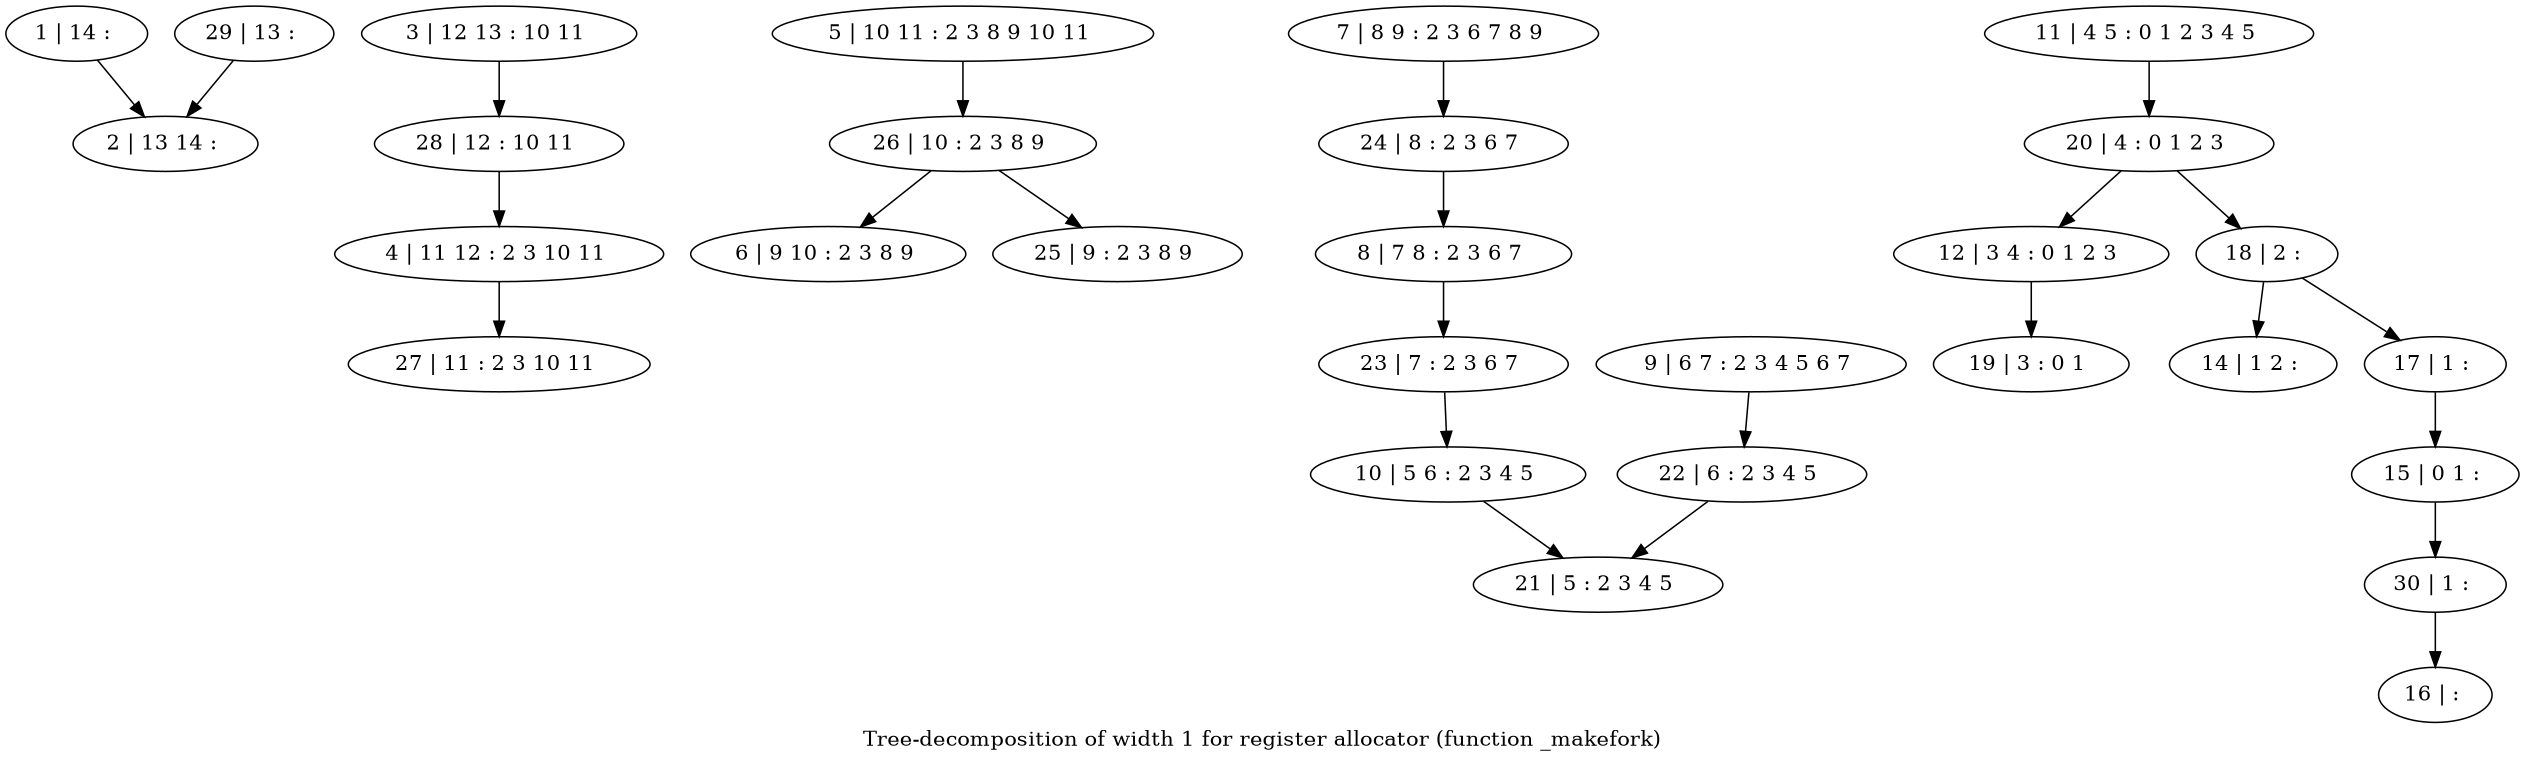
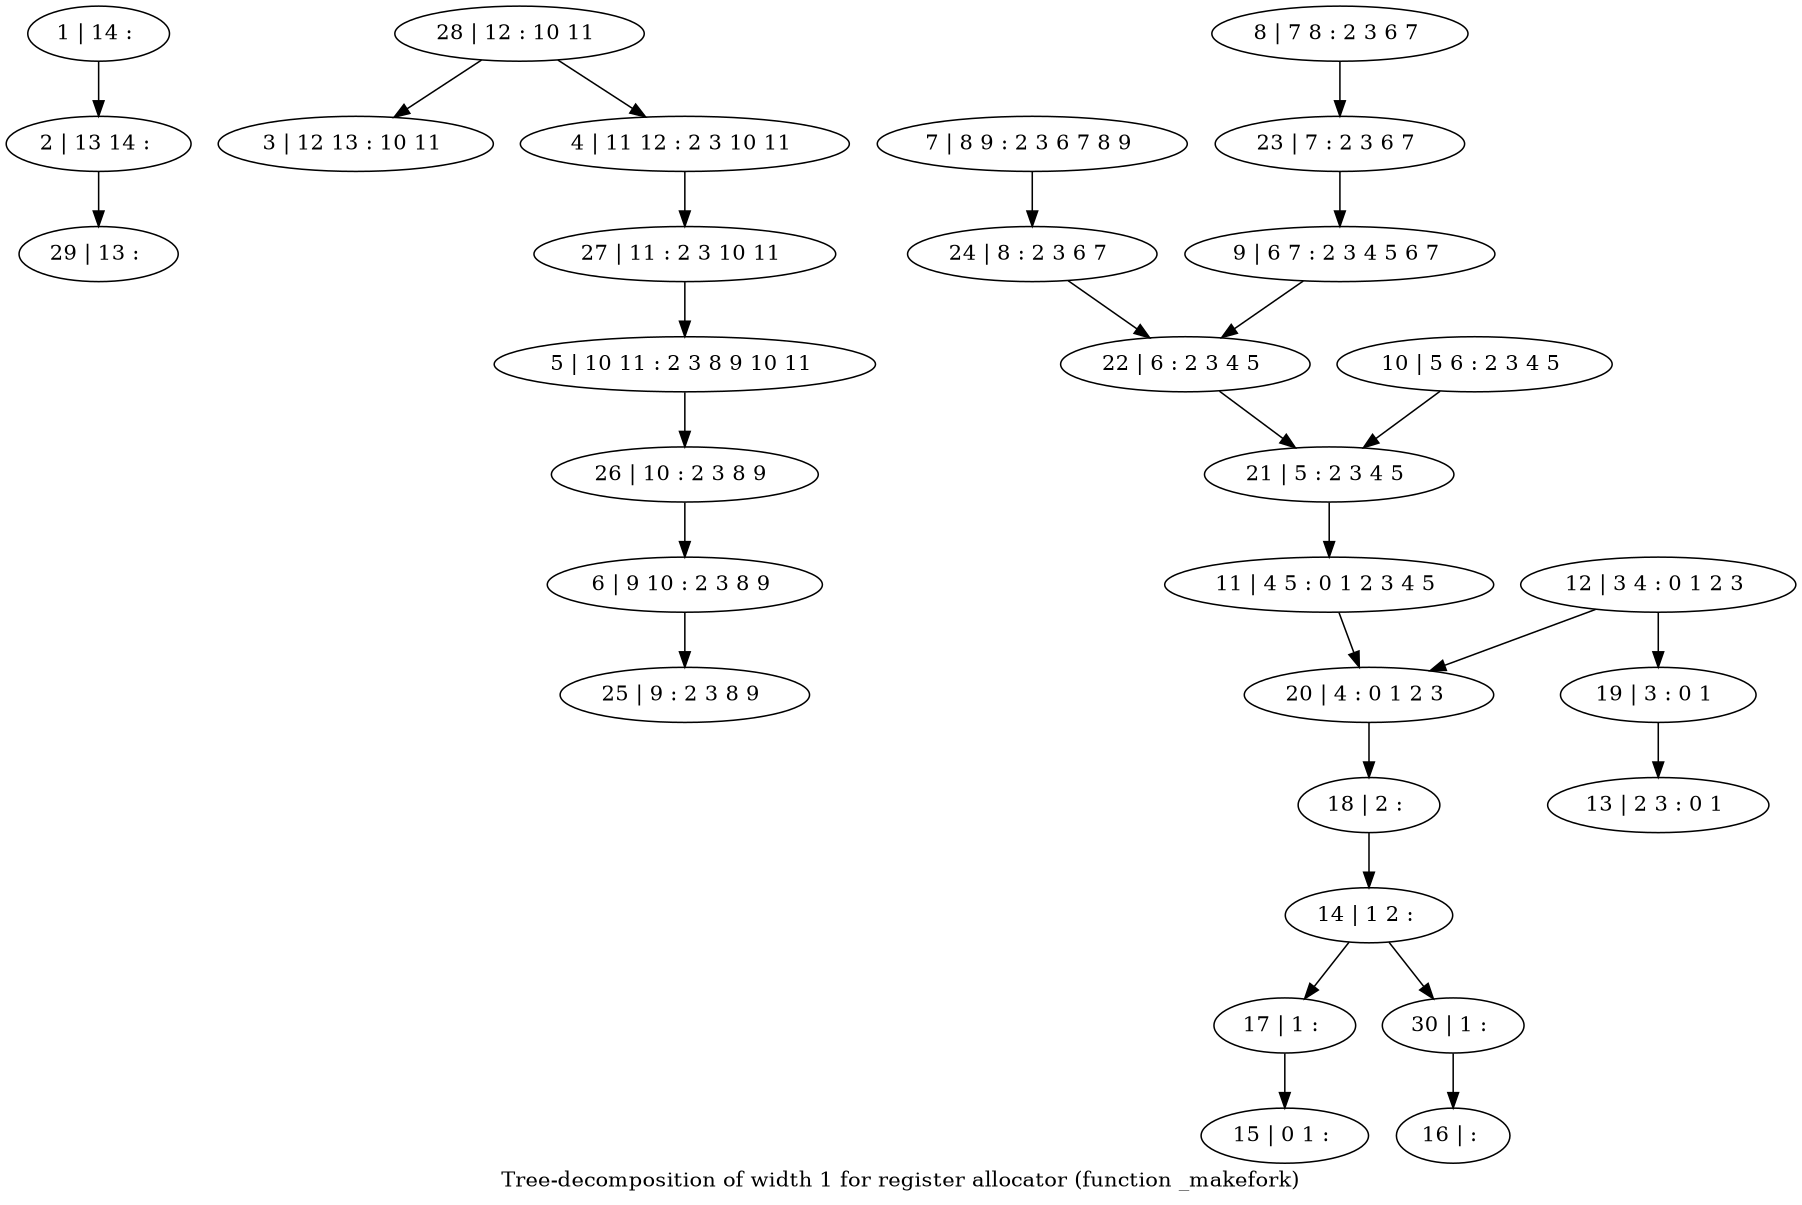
edge "3 | 12 13 : 10 11" -> "28 | 12 : 10 11": reversed
edge "29 | 13 :" -> "2 | 13 14 :": reversed
edge "24 | 8 : 2 3 6 7" -> "8 | 7 8 : 2 3 6 7": now "24 | 8 : 2 3 6 7" -> "22 | 6 : 2 3 4 5"
edge "20 | 4 : 0 1 2 3" -> "12 | 3 4 : 0 1 2 3": reversed
edge "26 | 10 : 2 3 8 9" -> "25 | 9 : 2 3 8 9": now "6 | 9 10 : 2 3 8 9" -> "25 | 9 : 2 3 8 9"
edge "27 | 11 : 2 3 10 11" -> "5 | 10 11 : 2 3 8 9 10 11": added
edge "18 | 2 :" -> "17 | 1 :": now "14 | 1 2 :" -> "17 | 1 :"
edge "23 | 7 : 2 3 6 7" -> "10 | 5 6 : 2 3 4 5": now "23 | 7 : 2 3 6 7" -> "9 | 6 7 : 2 3 4 5 6 7"
edge "21 | 5 : 2 3 4 5" -> "11 | 4 5 : 0 1 2 3 4 5": added
edge "15 | 0 1 :" -> "30 | 1 :": now "14 | 1 2 :" -> "30 | 1 :"
node "13 | 2 3 : 0 1": added
